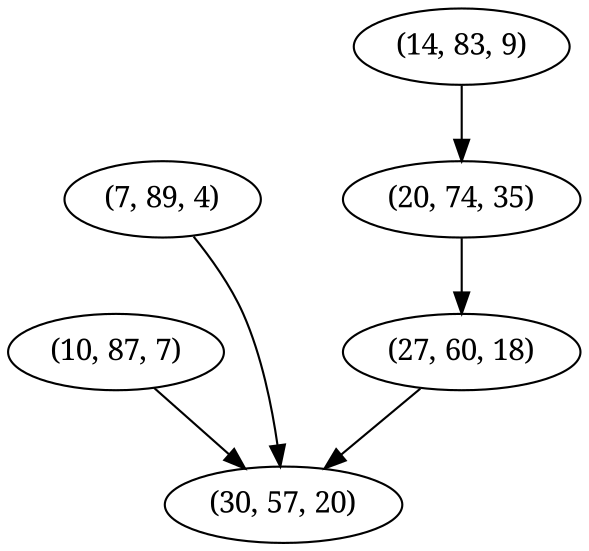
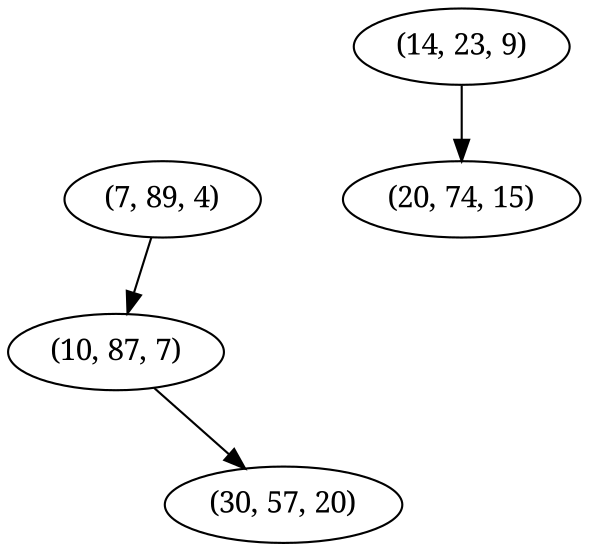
node "(14, 83, 9)": label "(14, 83, 9)" -> "(14, 23, 9)"
node "(20, 74, 35)": label "(20, 74, 35)" -> "(20, 74, 15)"
edge "(7, 89, 4)" -> "(30, 57, 20)": now "(7, 89, 4)" -> "(10, 87, 7)"
node "(27, 60, 18)": removed
